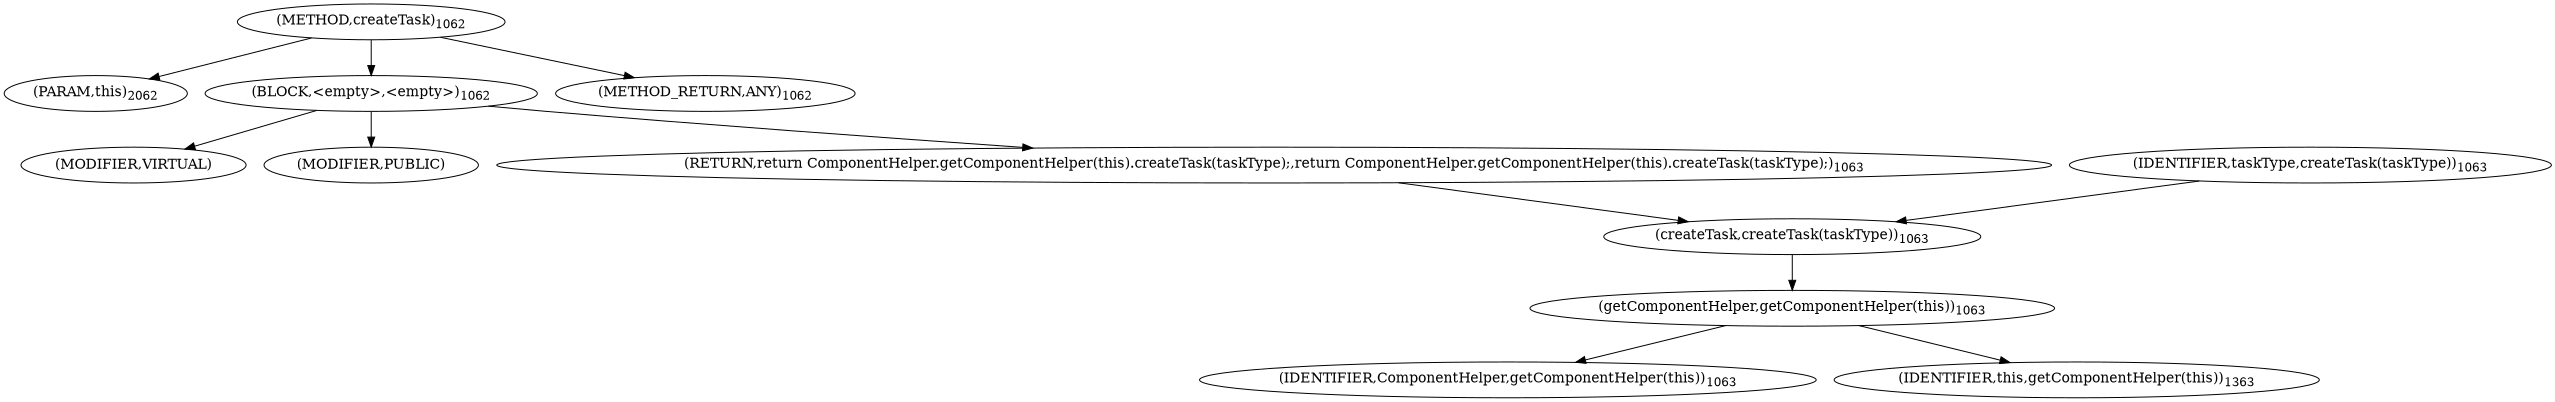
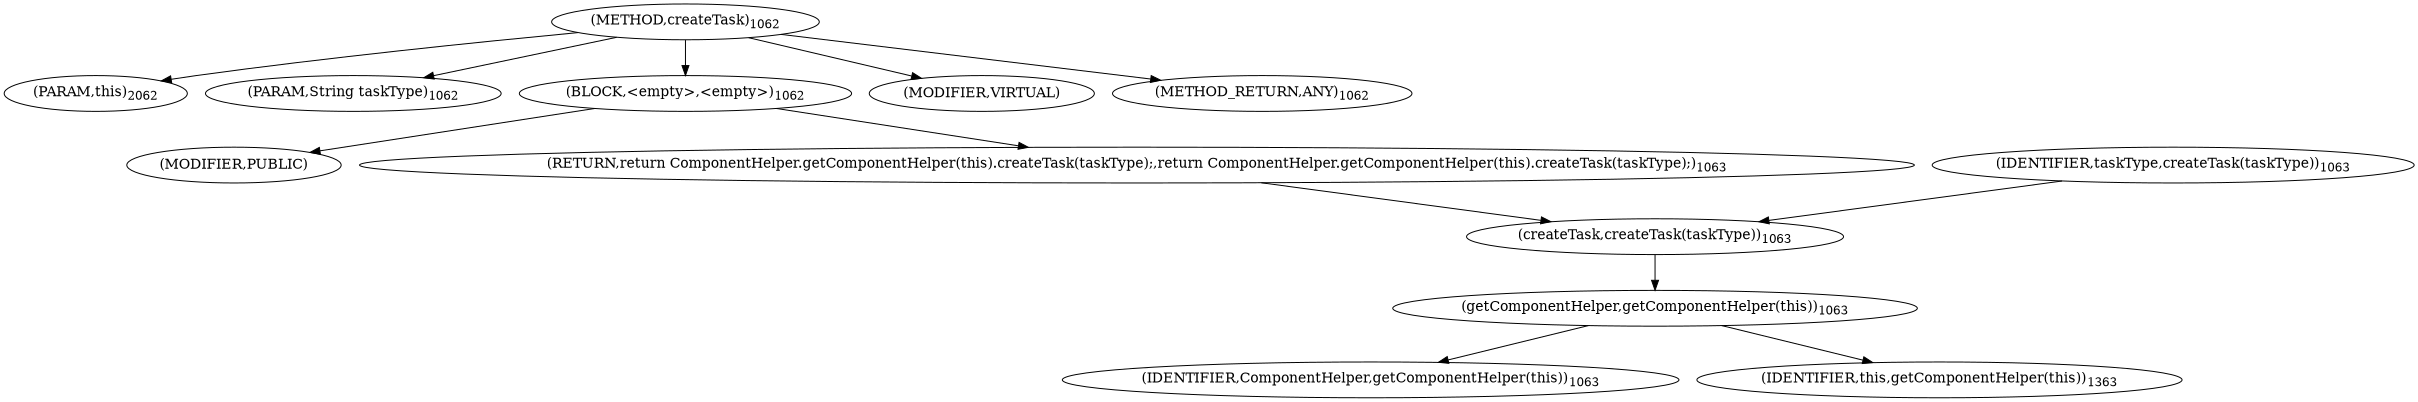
node "(PARAM,String taskType)": added
edge "(BLOCK,<empty>,<empty>)" -> "(MODIFIER,VIRTUAL)": now "(METHOD,createTask)" -> "(MODIFIER,VIRTUAL)"
